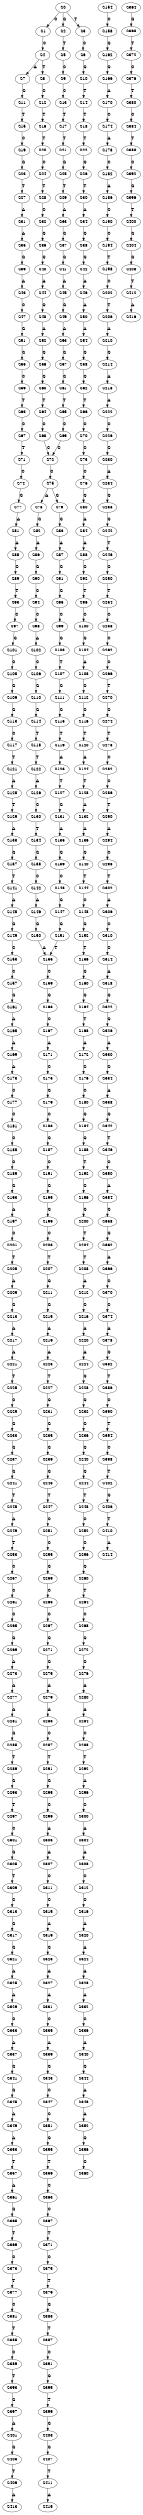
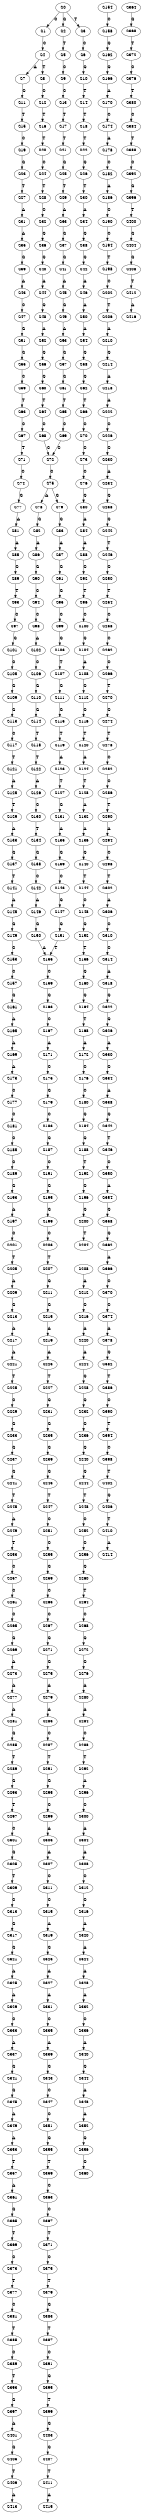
edge "S204" -> "S208": removed, label "T"
